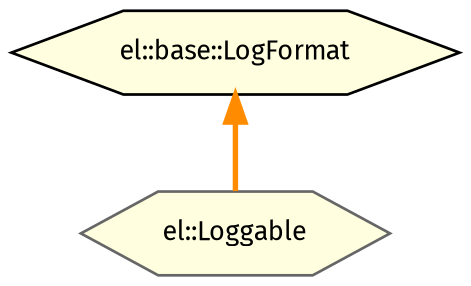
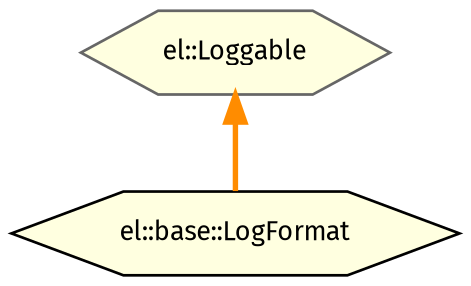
edge "el::Loggable" -> "el::base::LogFormat": reversed
